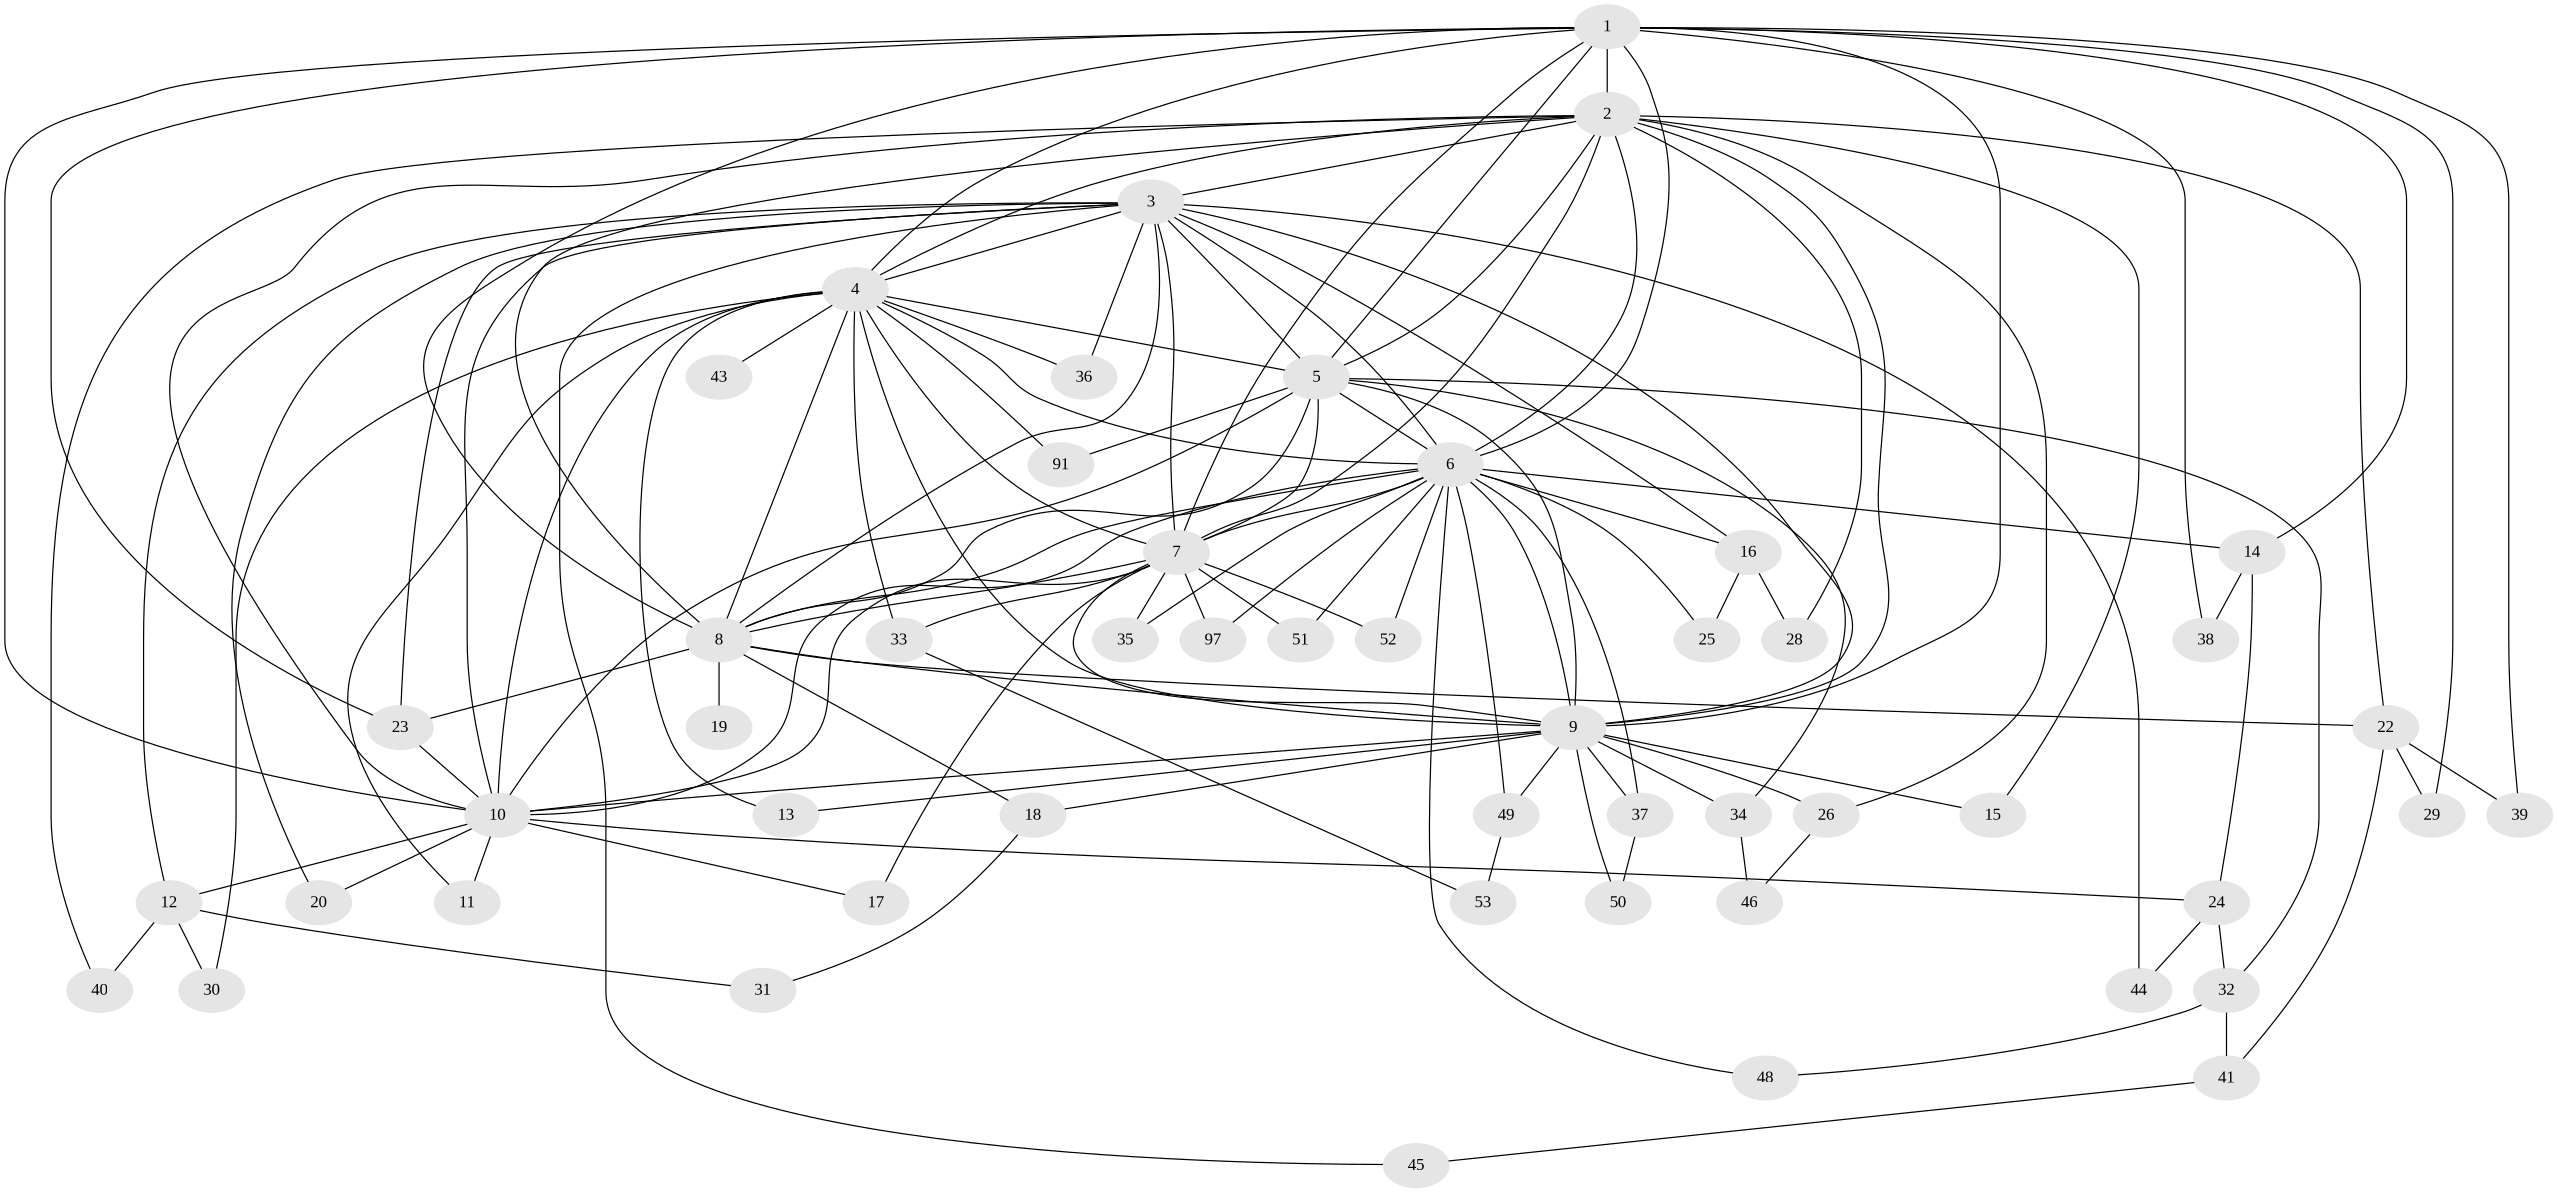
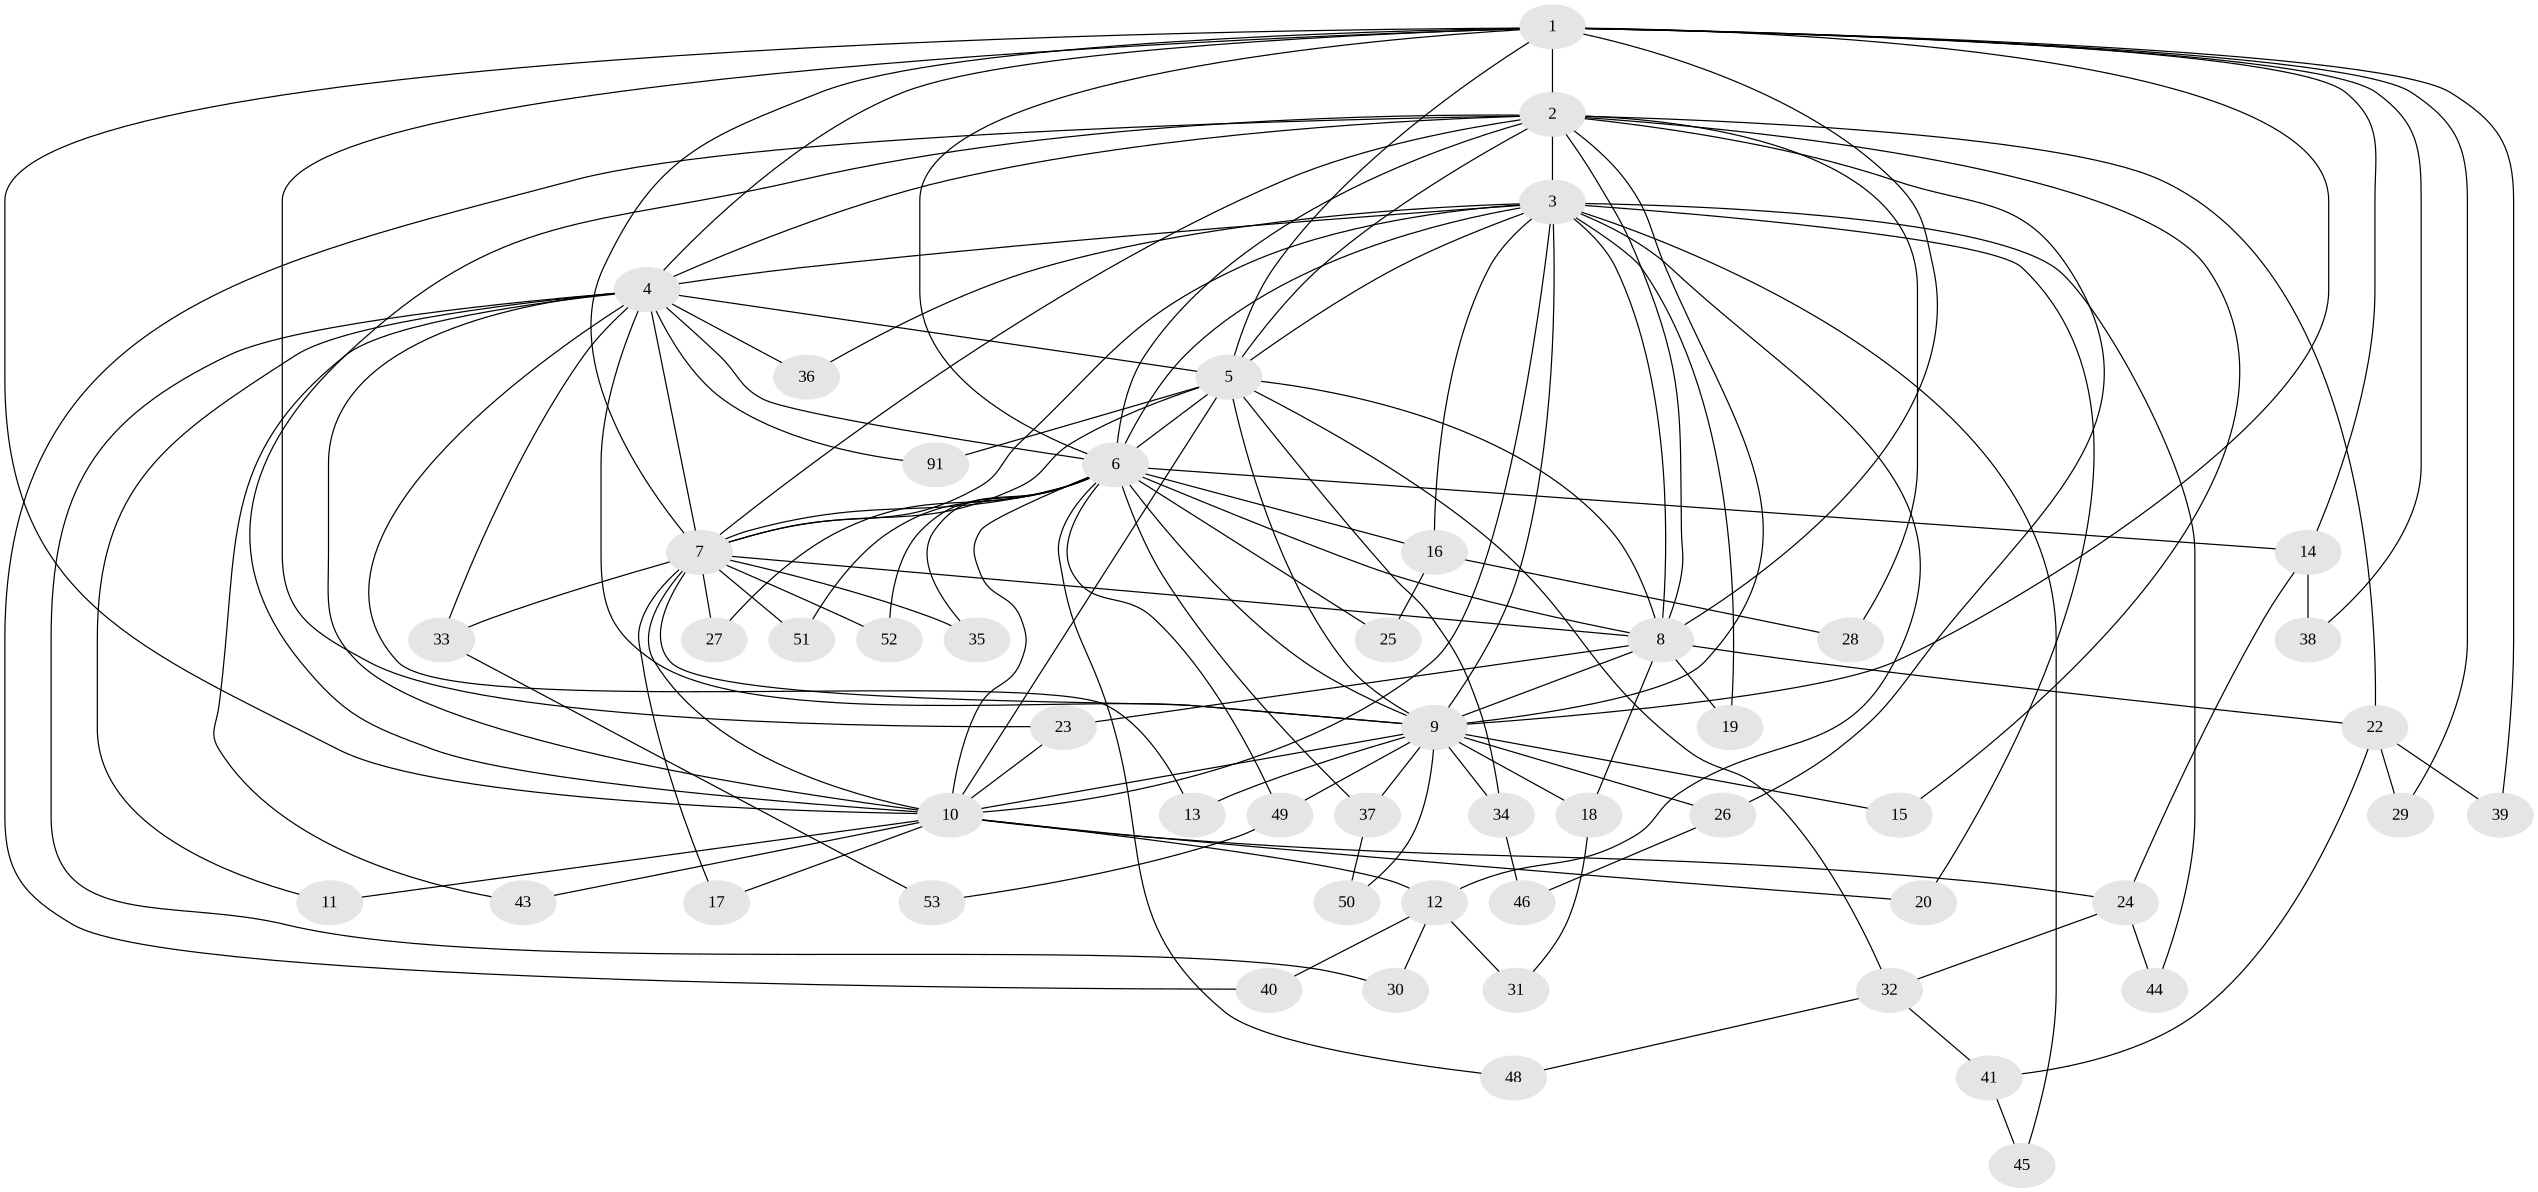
edge "3" -- "23": now "3" -- "19"
edge "4" -- "8": removed
node "97": label "97" -> "27"
edge "10" -- "43": added
